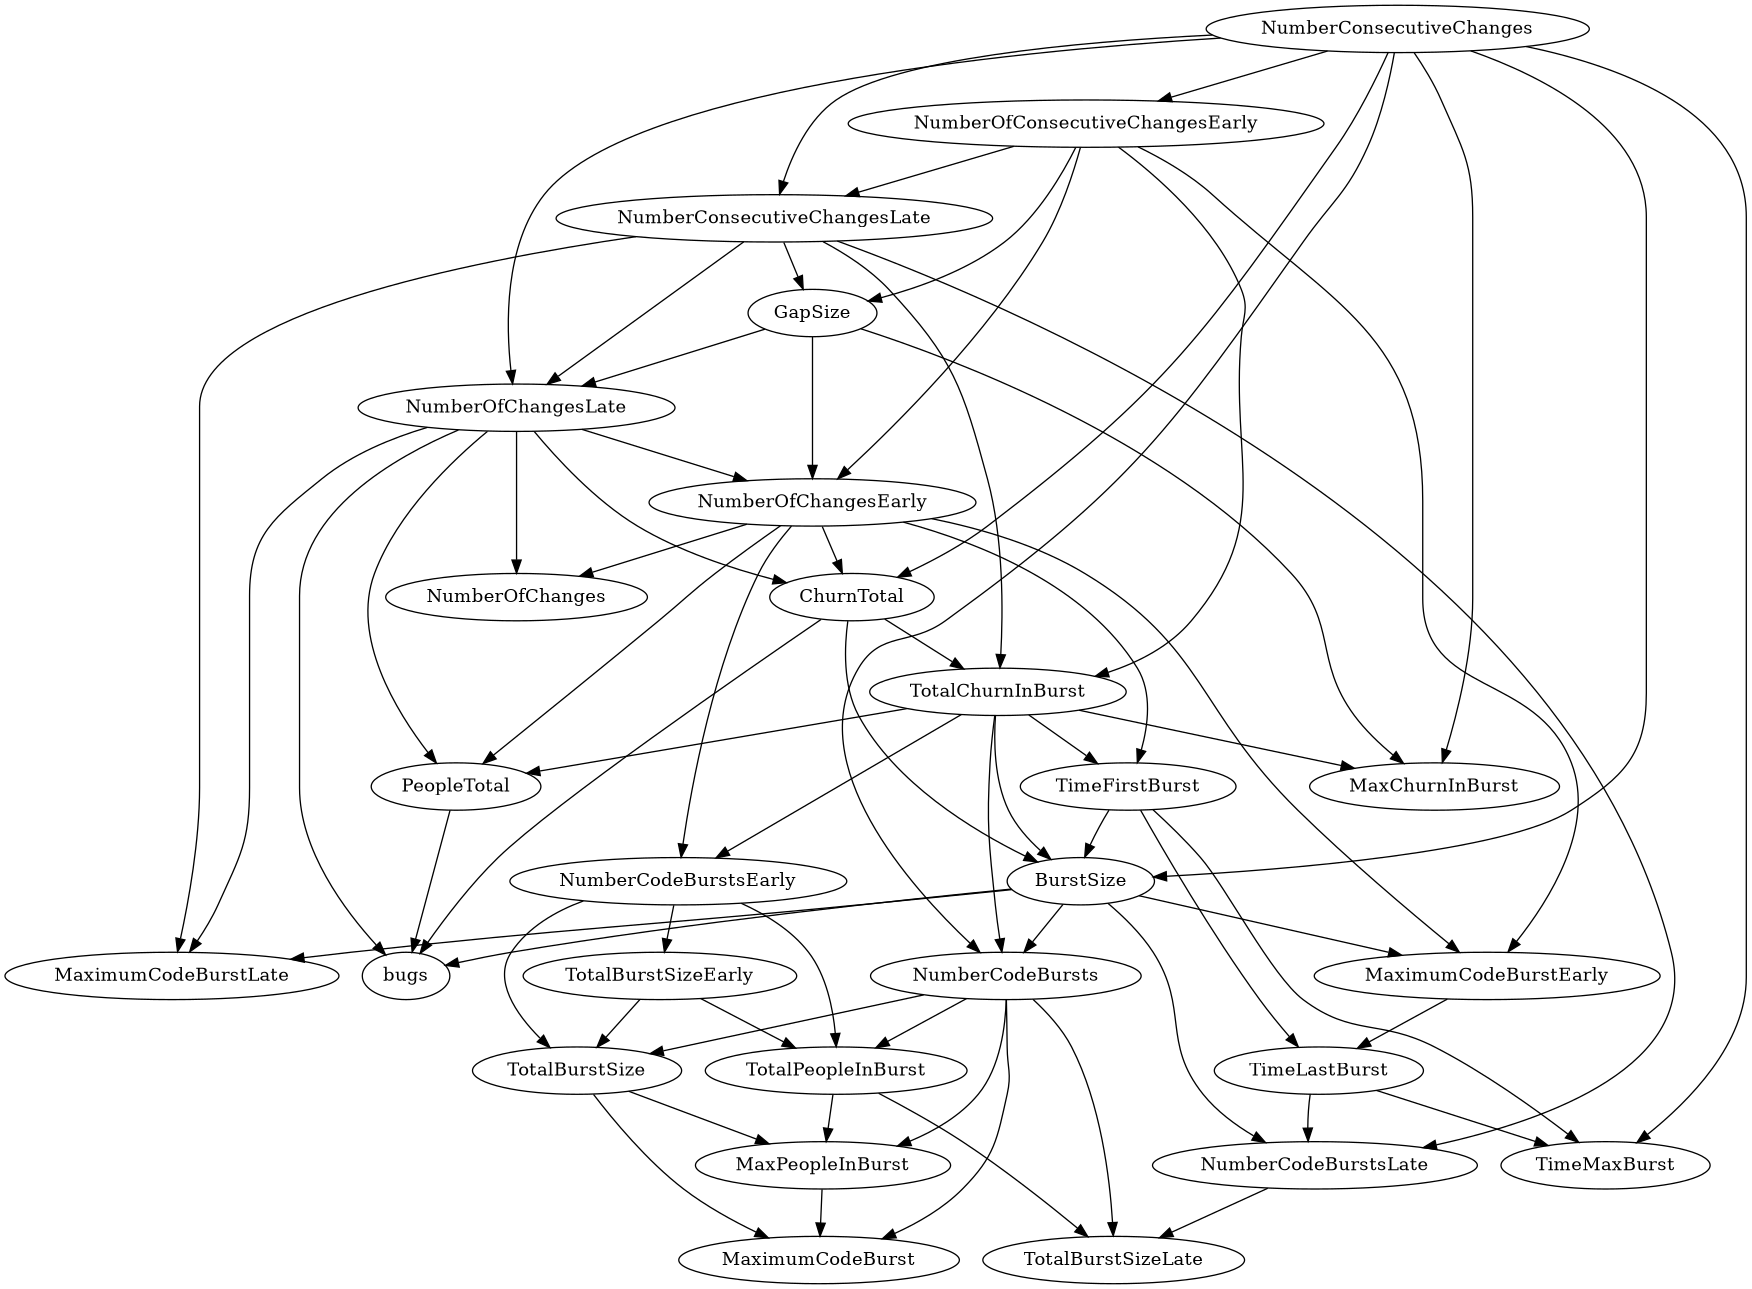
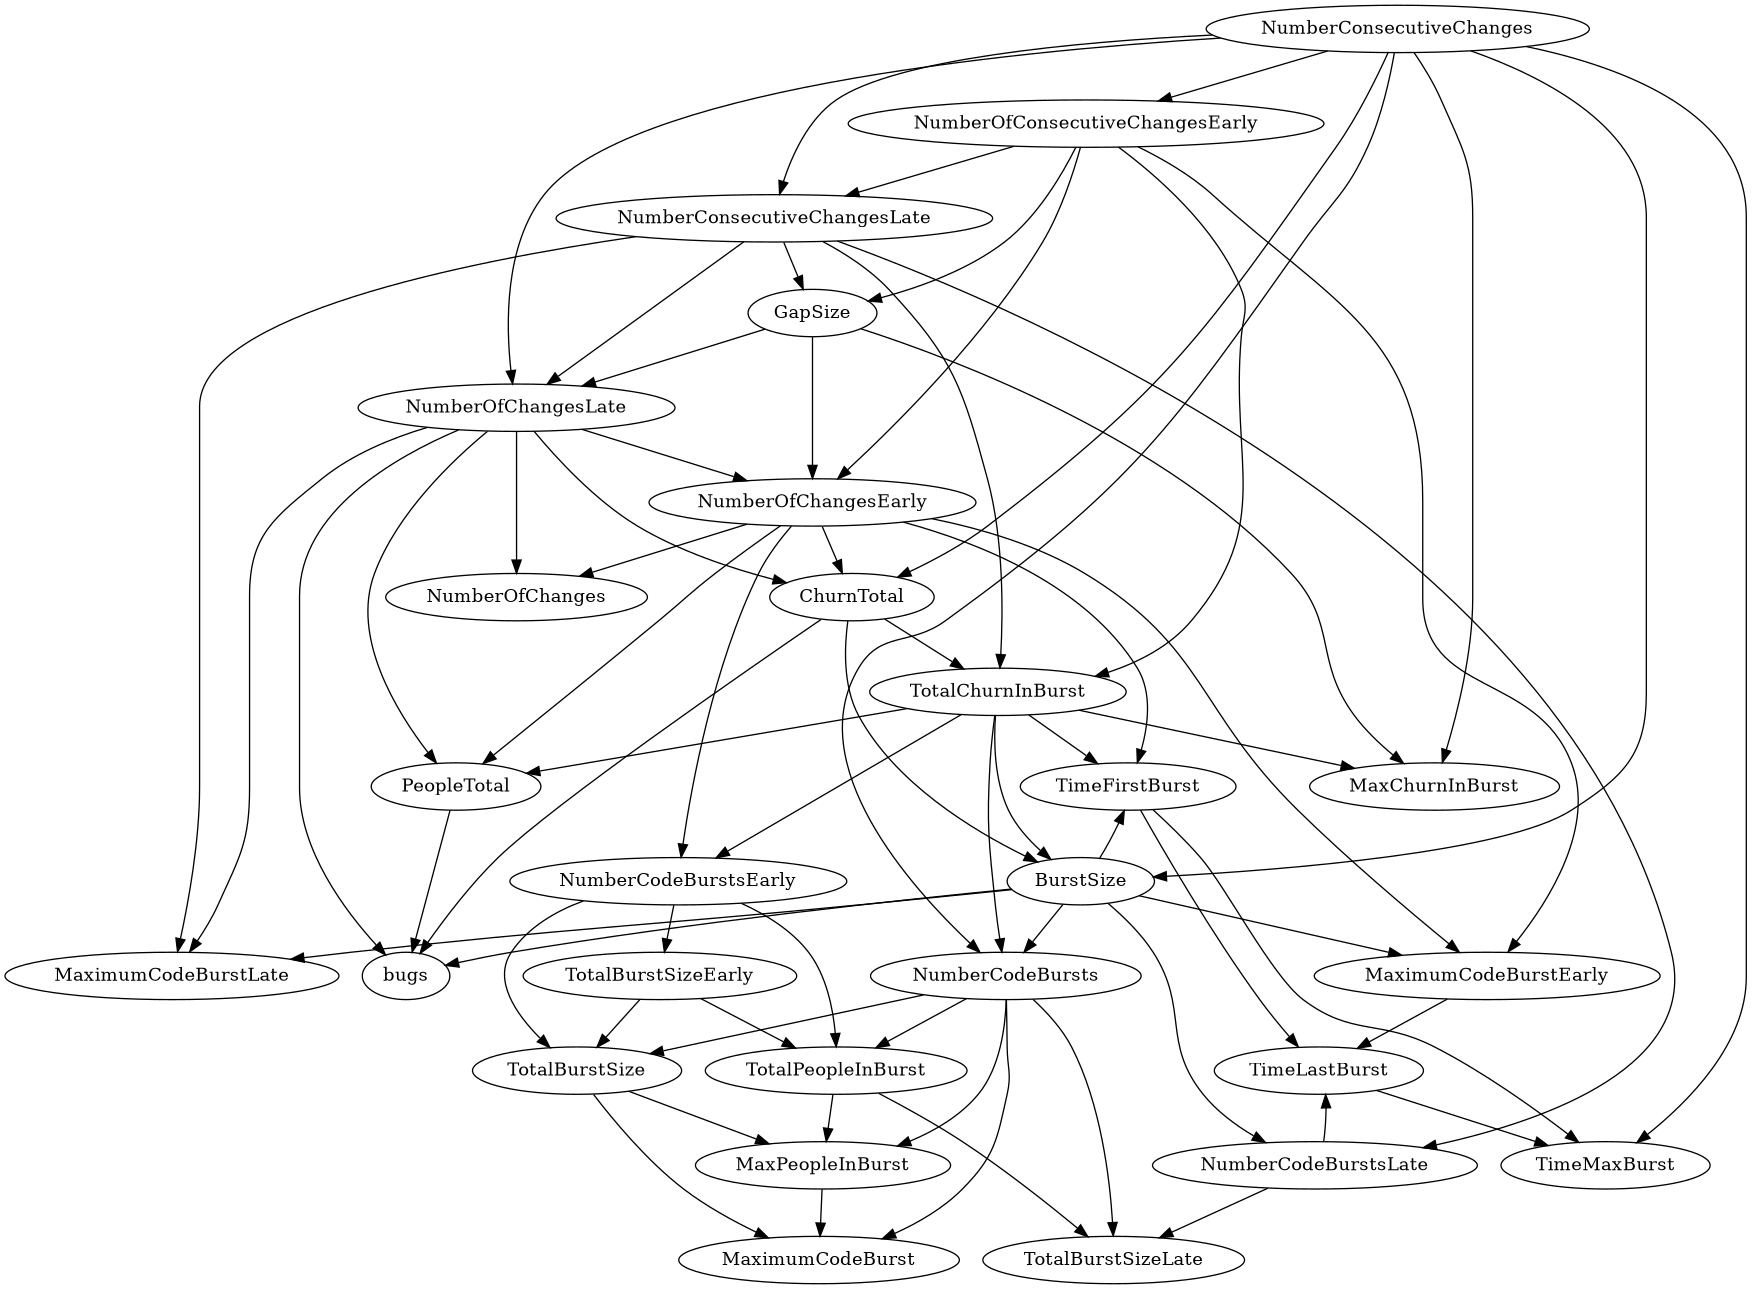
edge "TimeFirstBurst" -> "BurstSize": reversed
edge "TimeLastBurst" -> "NumberCodeBurstsLate": reversed
